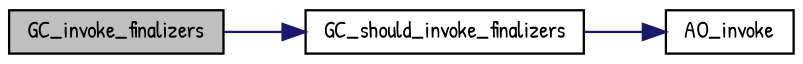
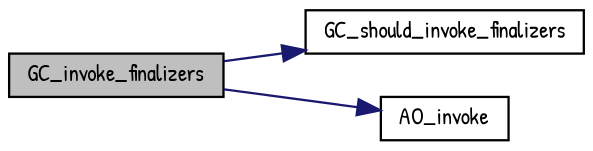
edge "GC_should_invoke_finalizers" -> "AO_invoke": now "GC_invoke_finalizers" -> "AO_invoke"
